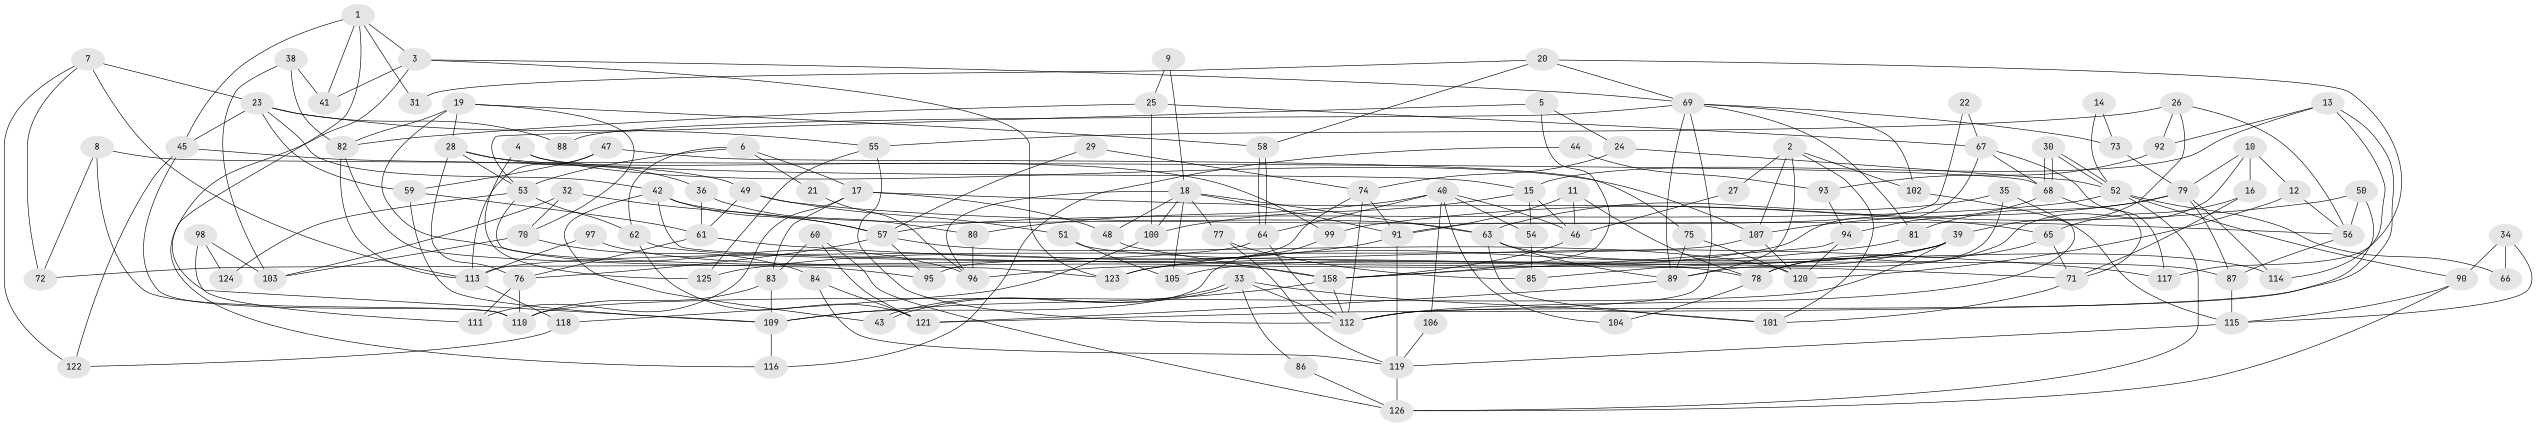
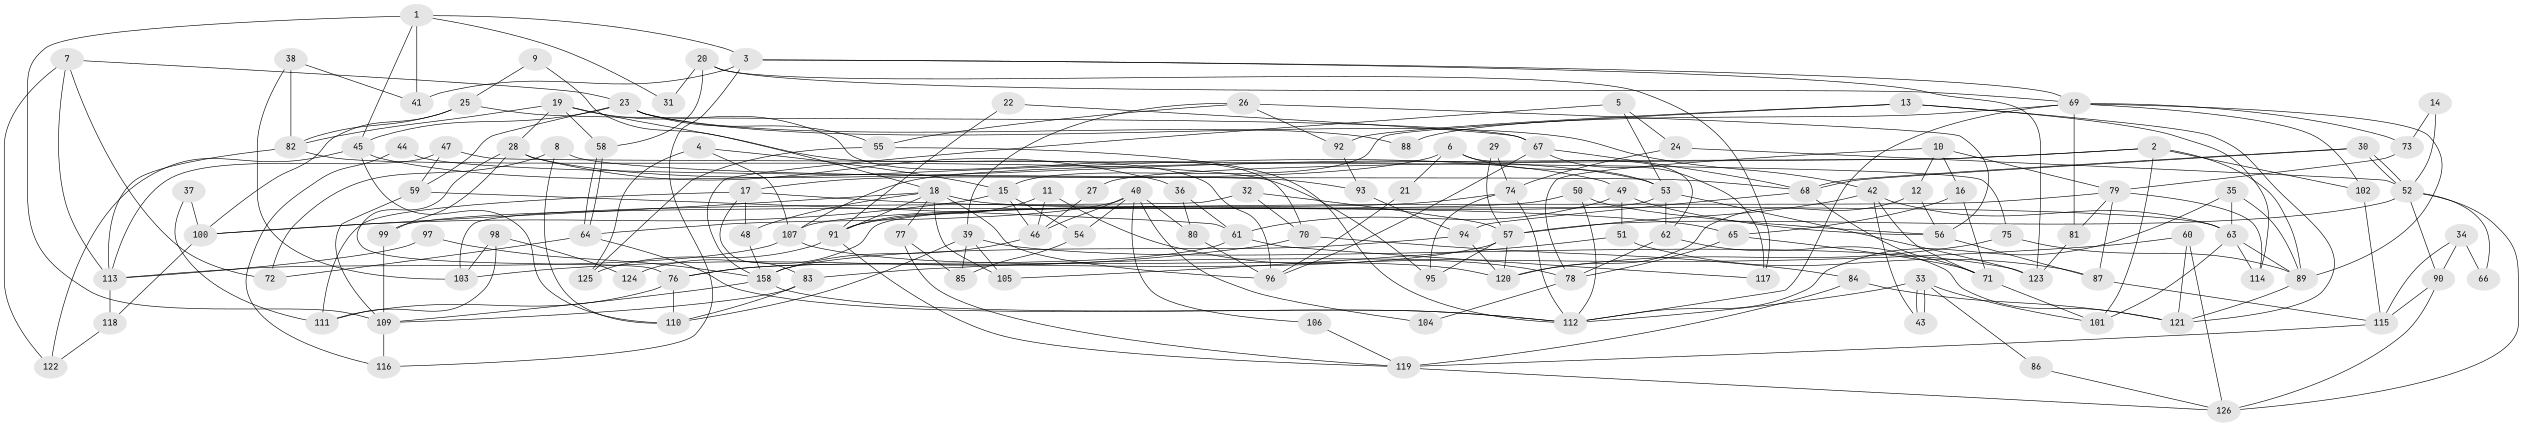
node "37": added
